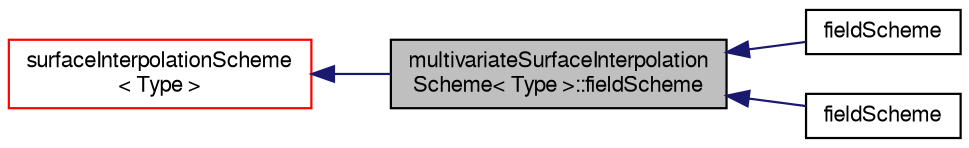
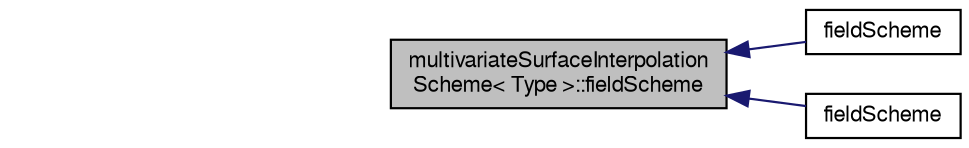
node "surfaceInterpolationScheme < Type >": removed
